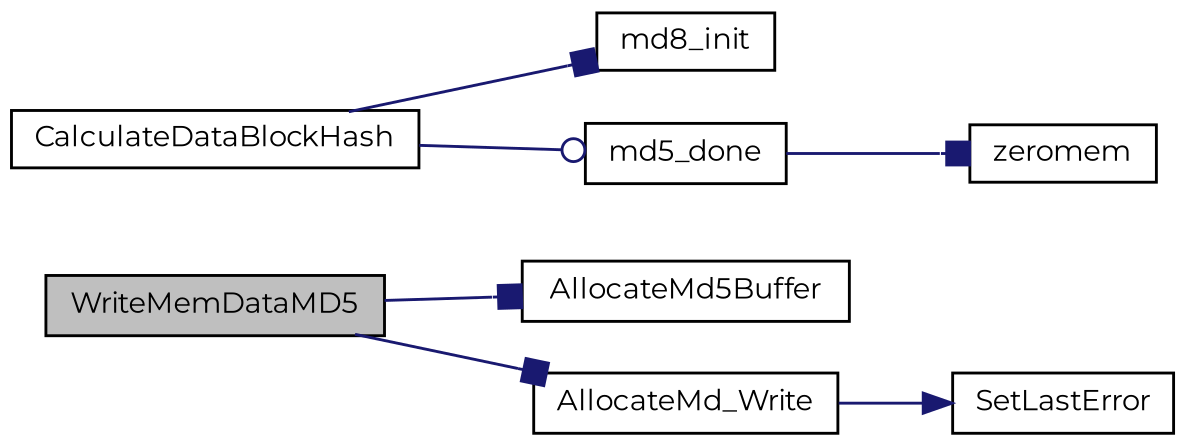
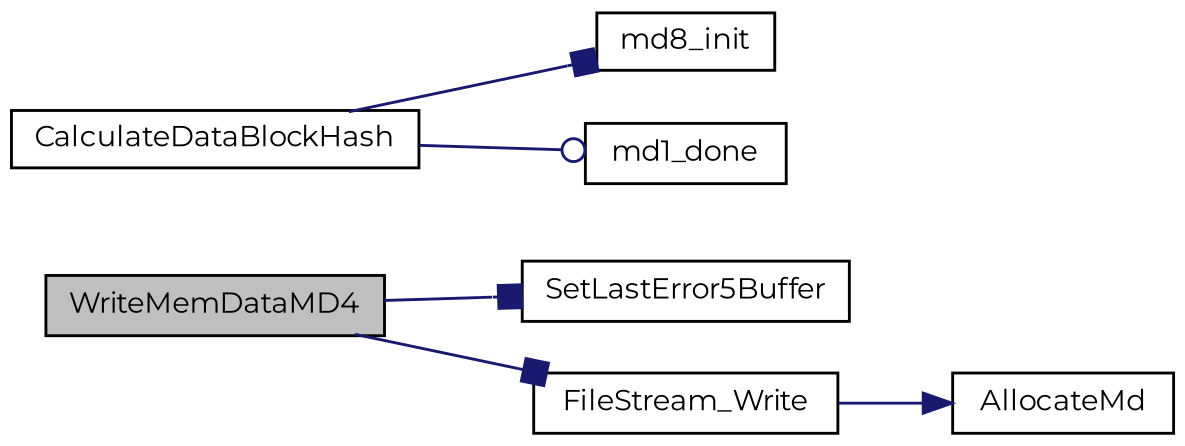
node "md5_done": label "md5_done" -> "md1_done"
node "zeromem": removed
node "AllocateMd5Buffer": label "AllocateMd5Buffer" -> "SetLastError5Buffer"
node "WriteMemDataMD5": label "WriteMemDataMD5" -> "WriteMemDataMD4"
node "AllocateMd_Write": label "AllocateMd_Write" -> "FileStream_Write"
node "SetLastError": label "SetLastError" -> "AllocateMd"
